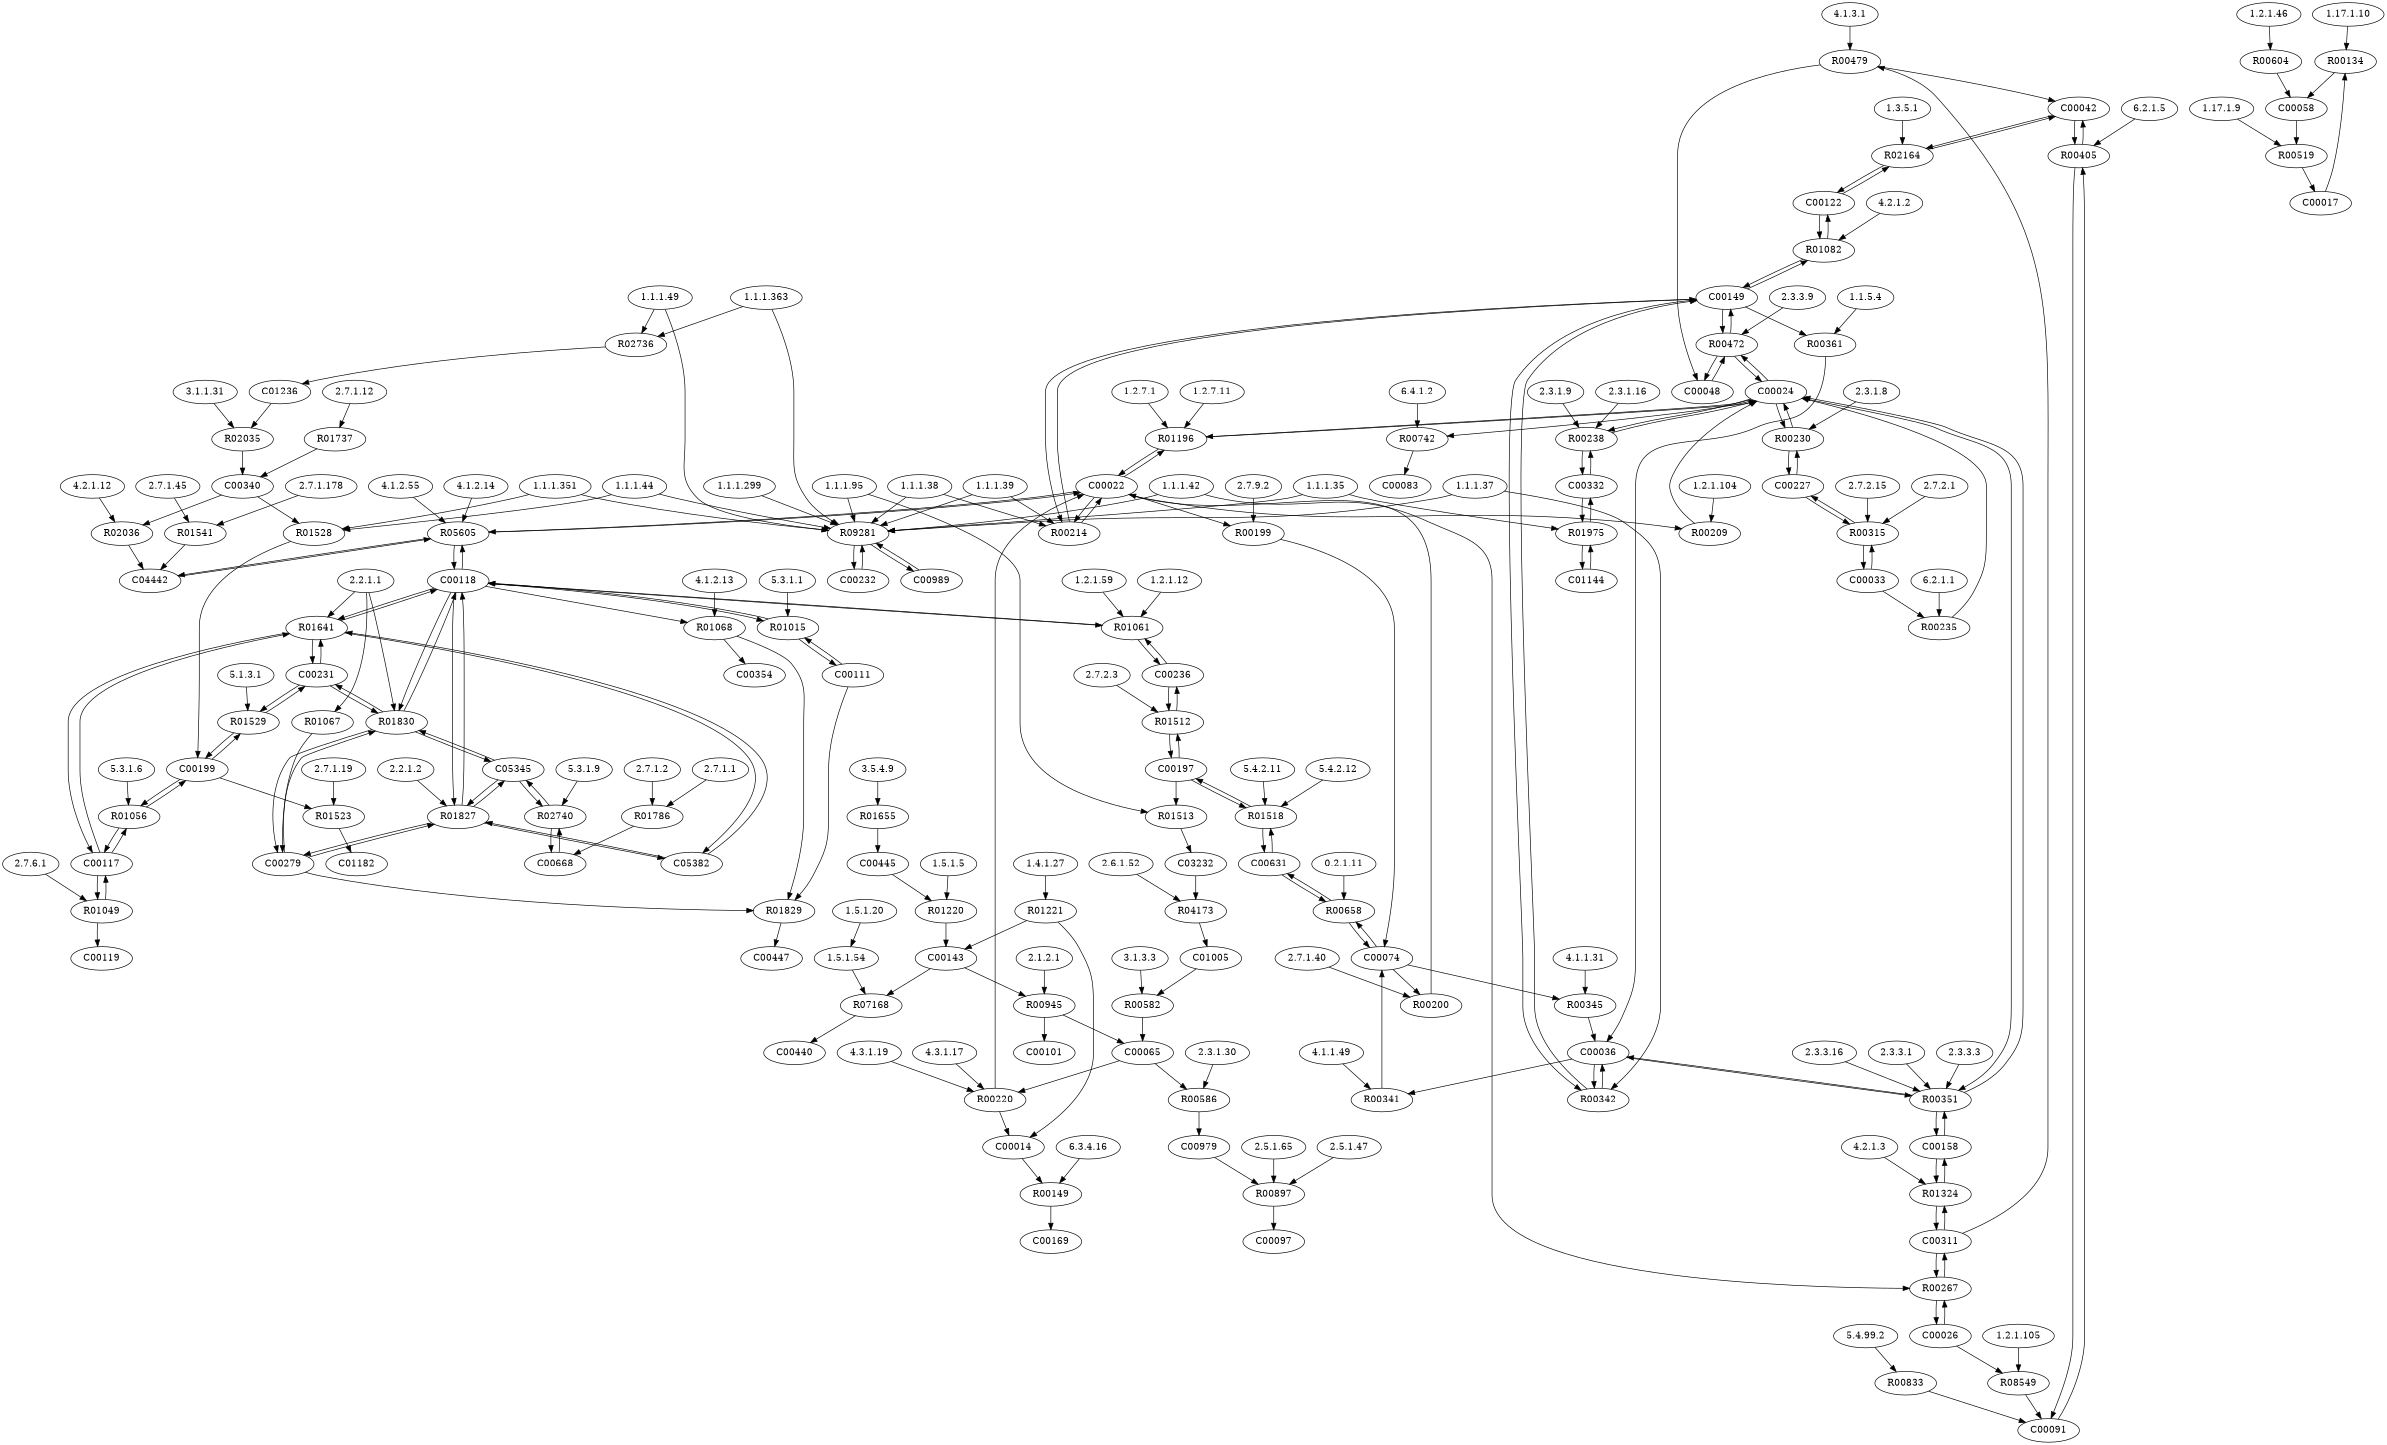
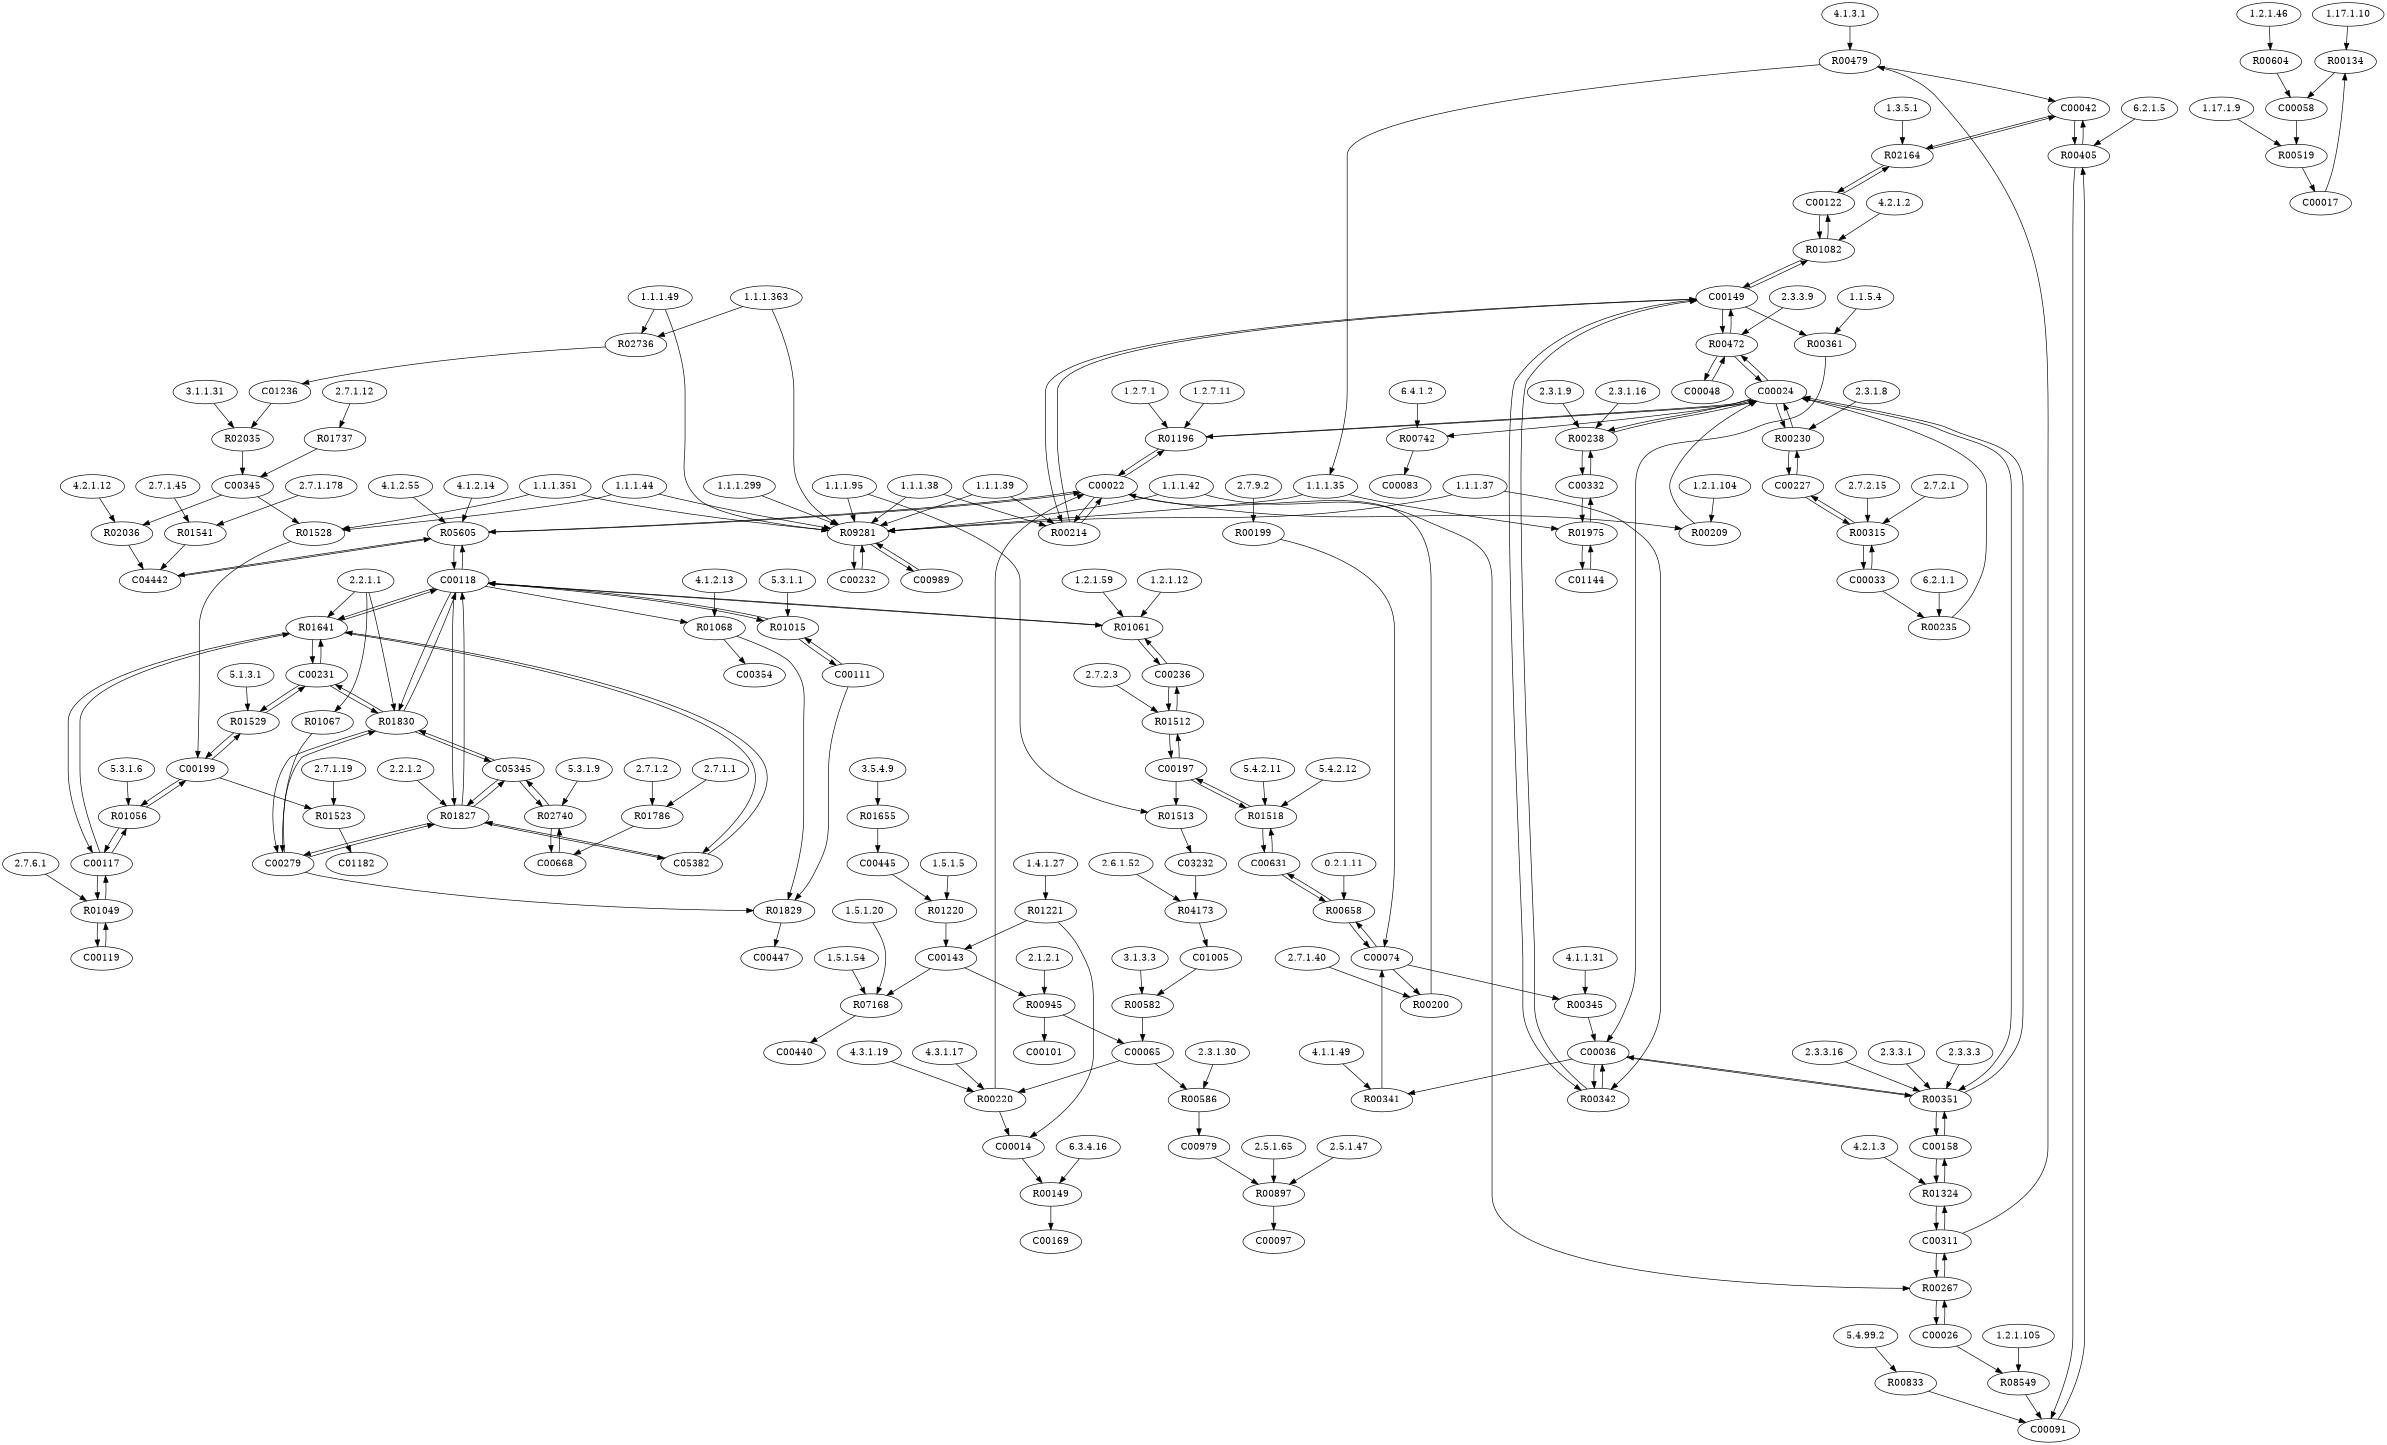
edge "R00479" -> "C00048": now "R00479" -> "1.1.1.35"
node "C00340": label "C00340" -> "C00345"
edge "C00022" -> "R00199": removed
edge "1.5.1.20" -> "1.5.1.54": now "1.5.1.20" -> "R07168"
edge "C00119" -> "R01049": added
